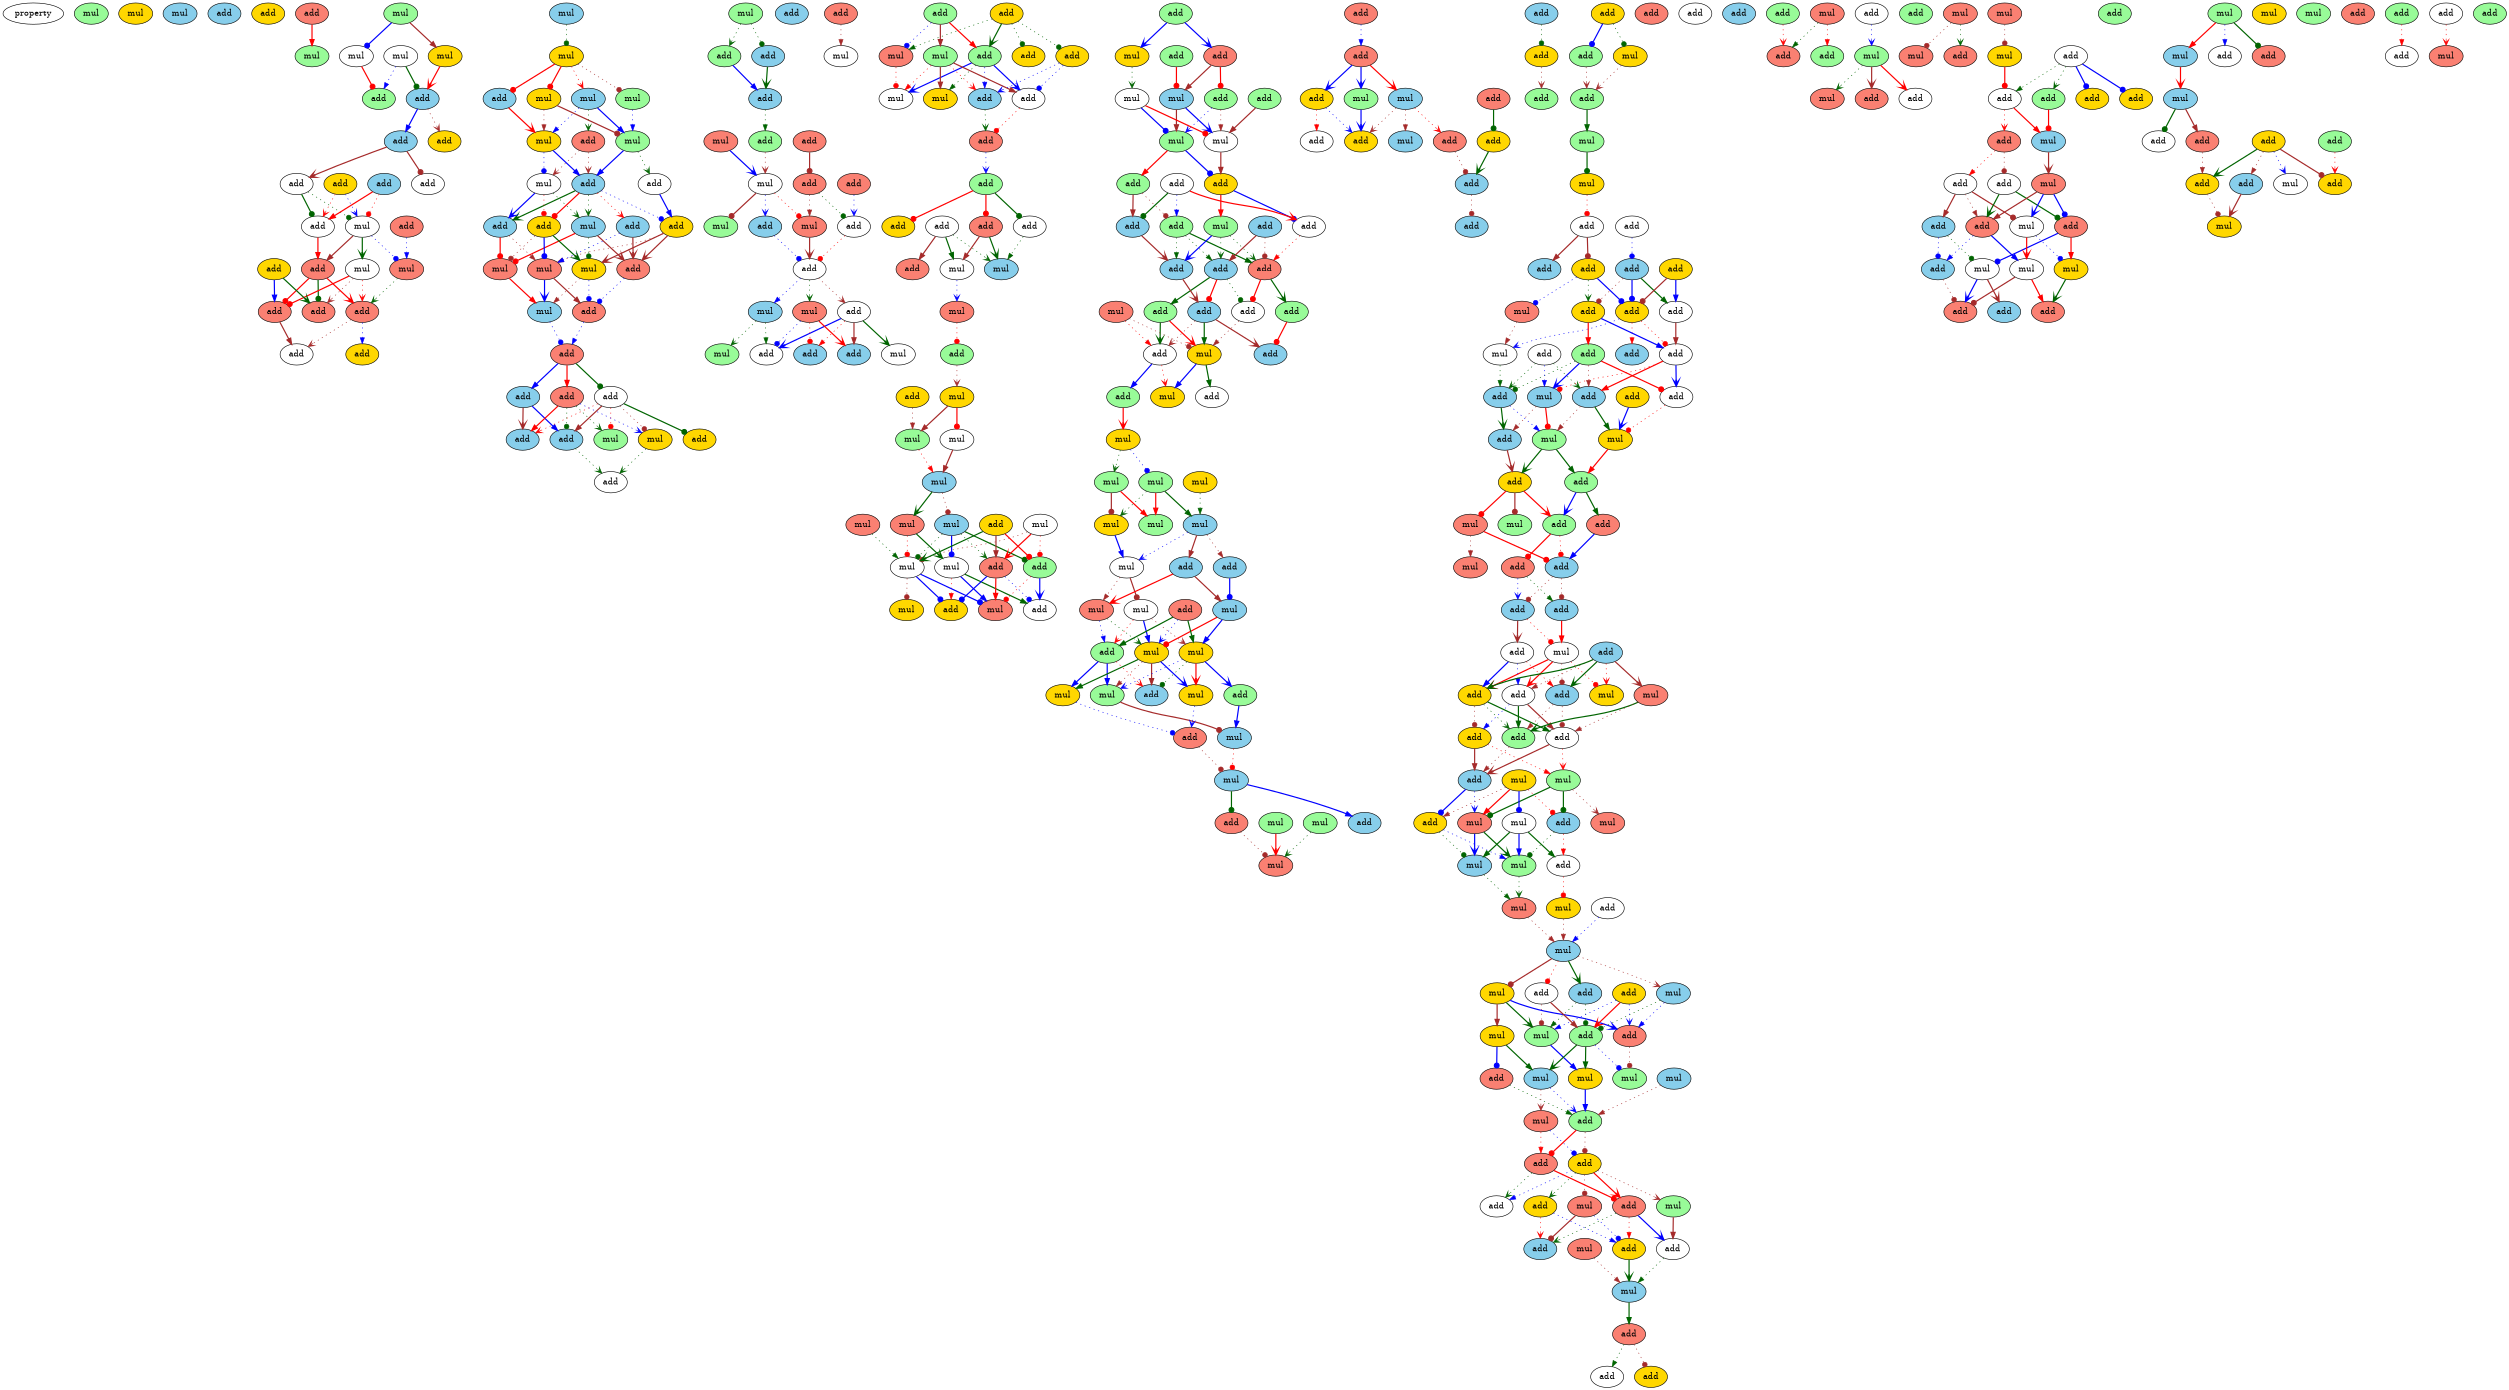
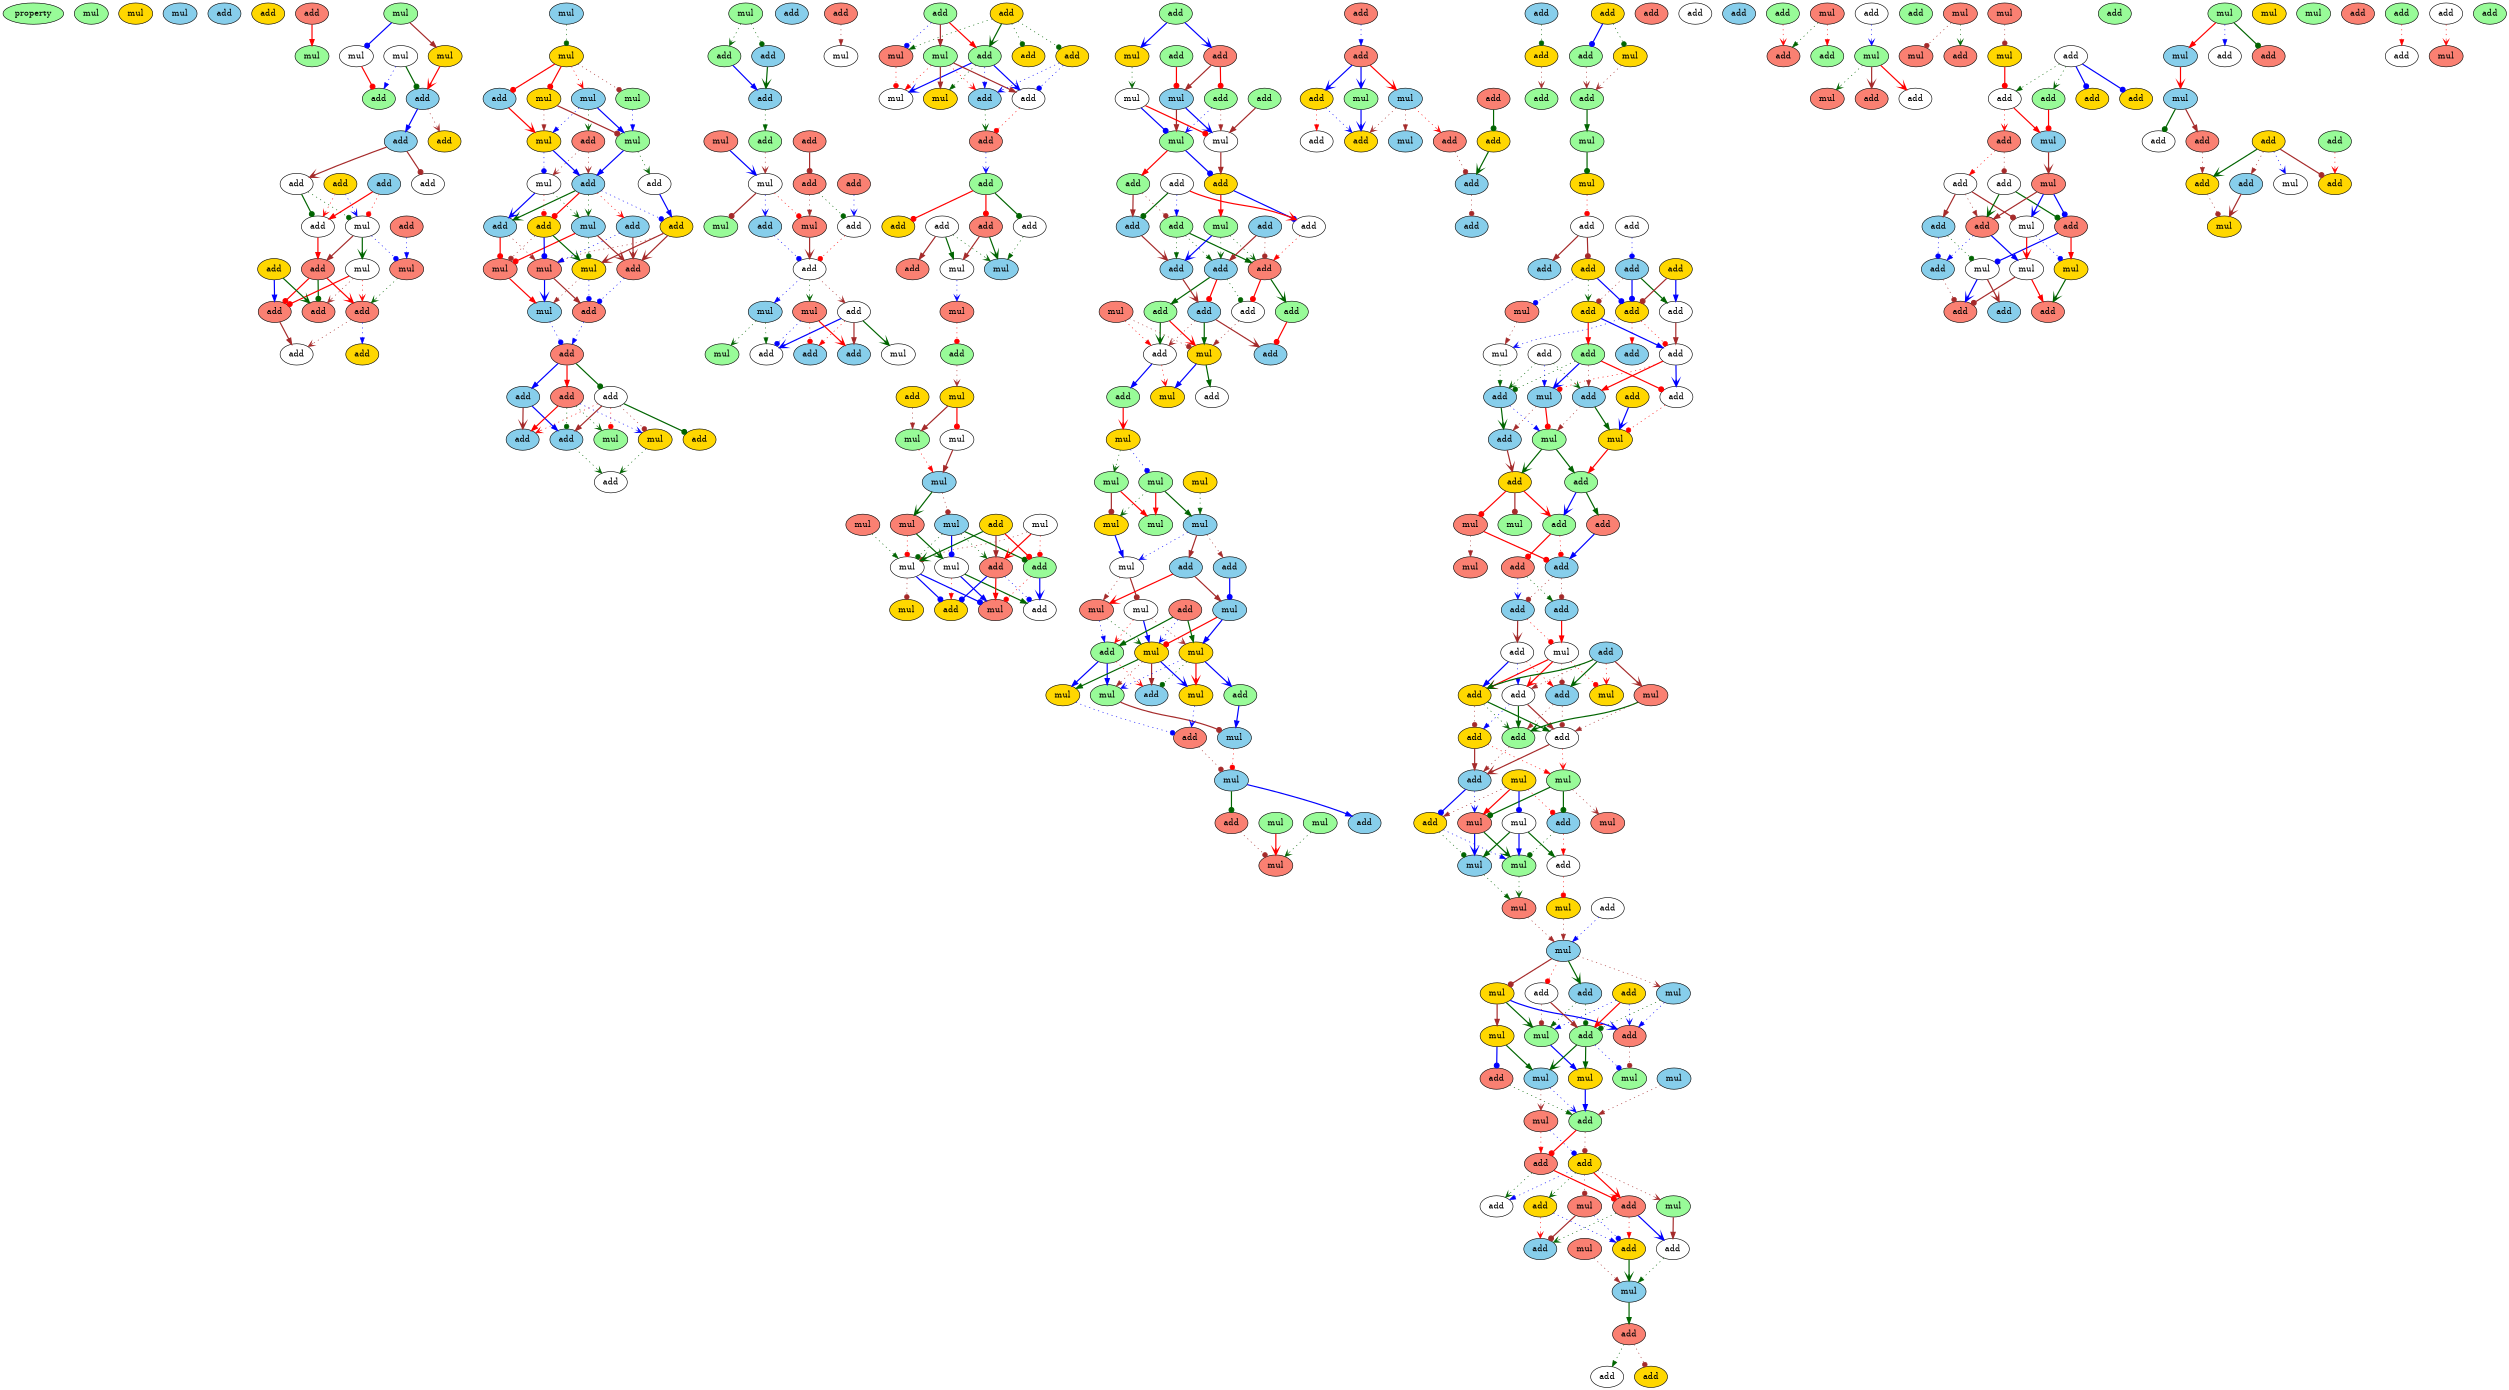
node "property": fillcolor white -> palegreen
